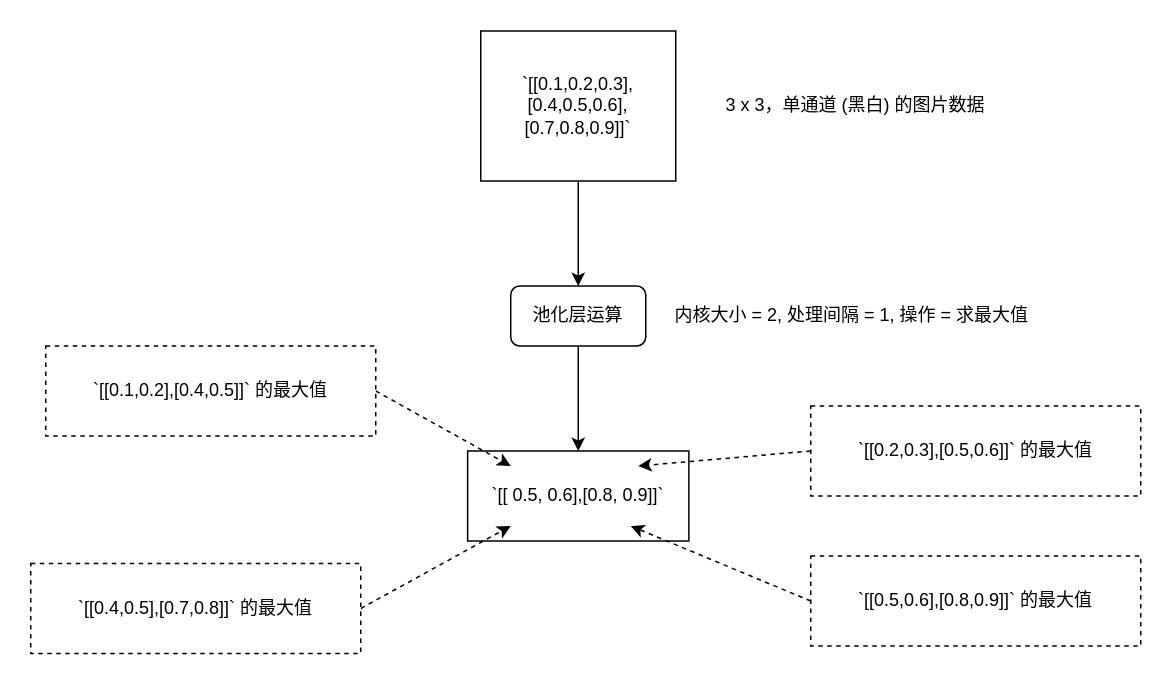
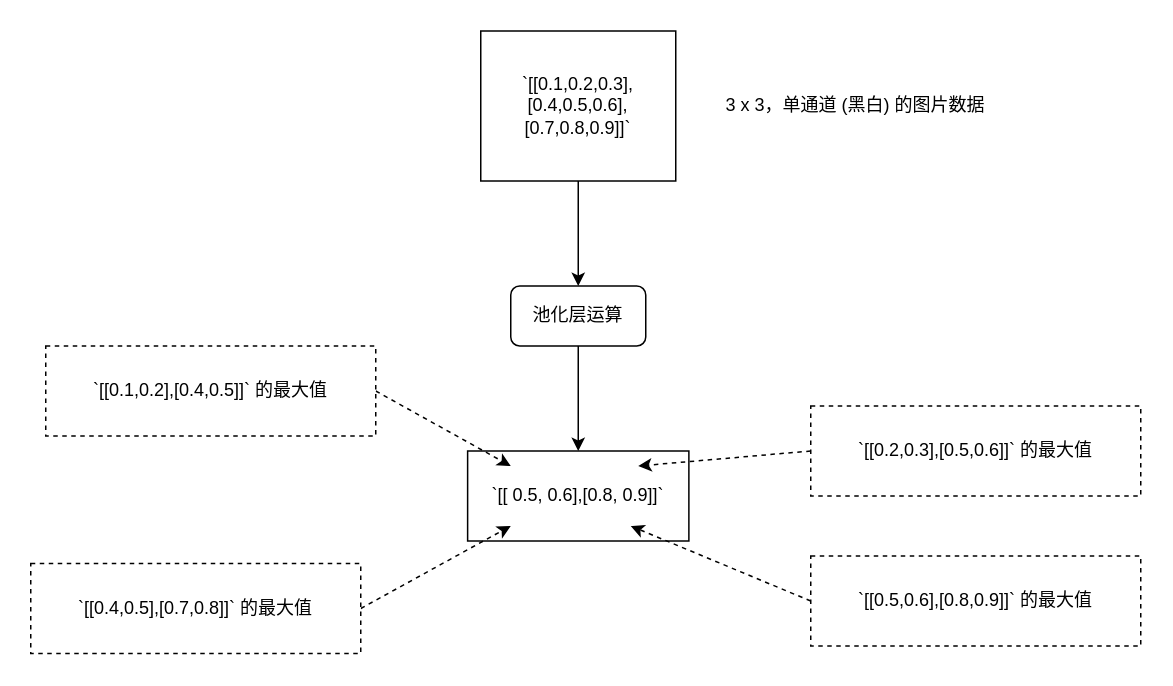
node "内核大小 = 2, 处理间隔 = 1, 操作 = 求最大值": removed
